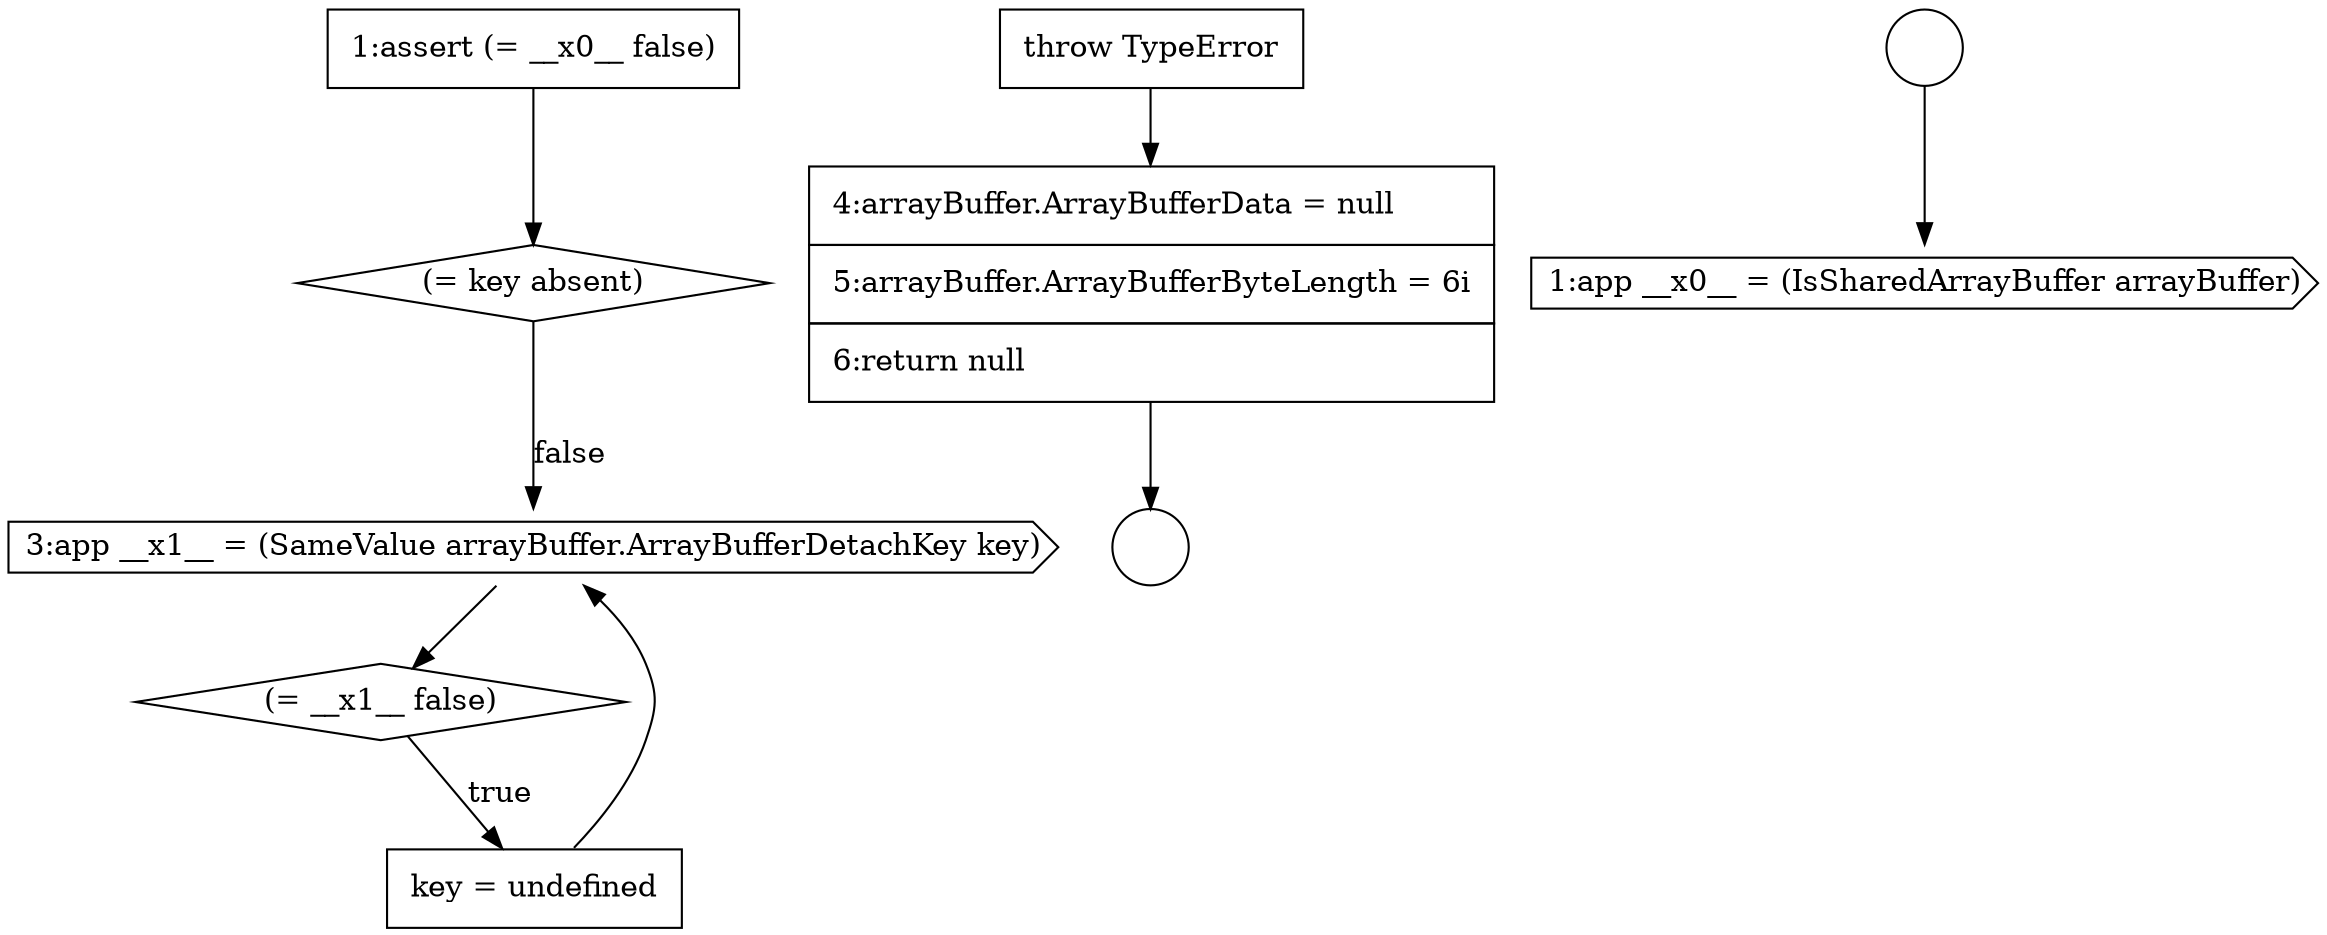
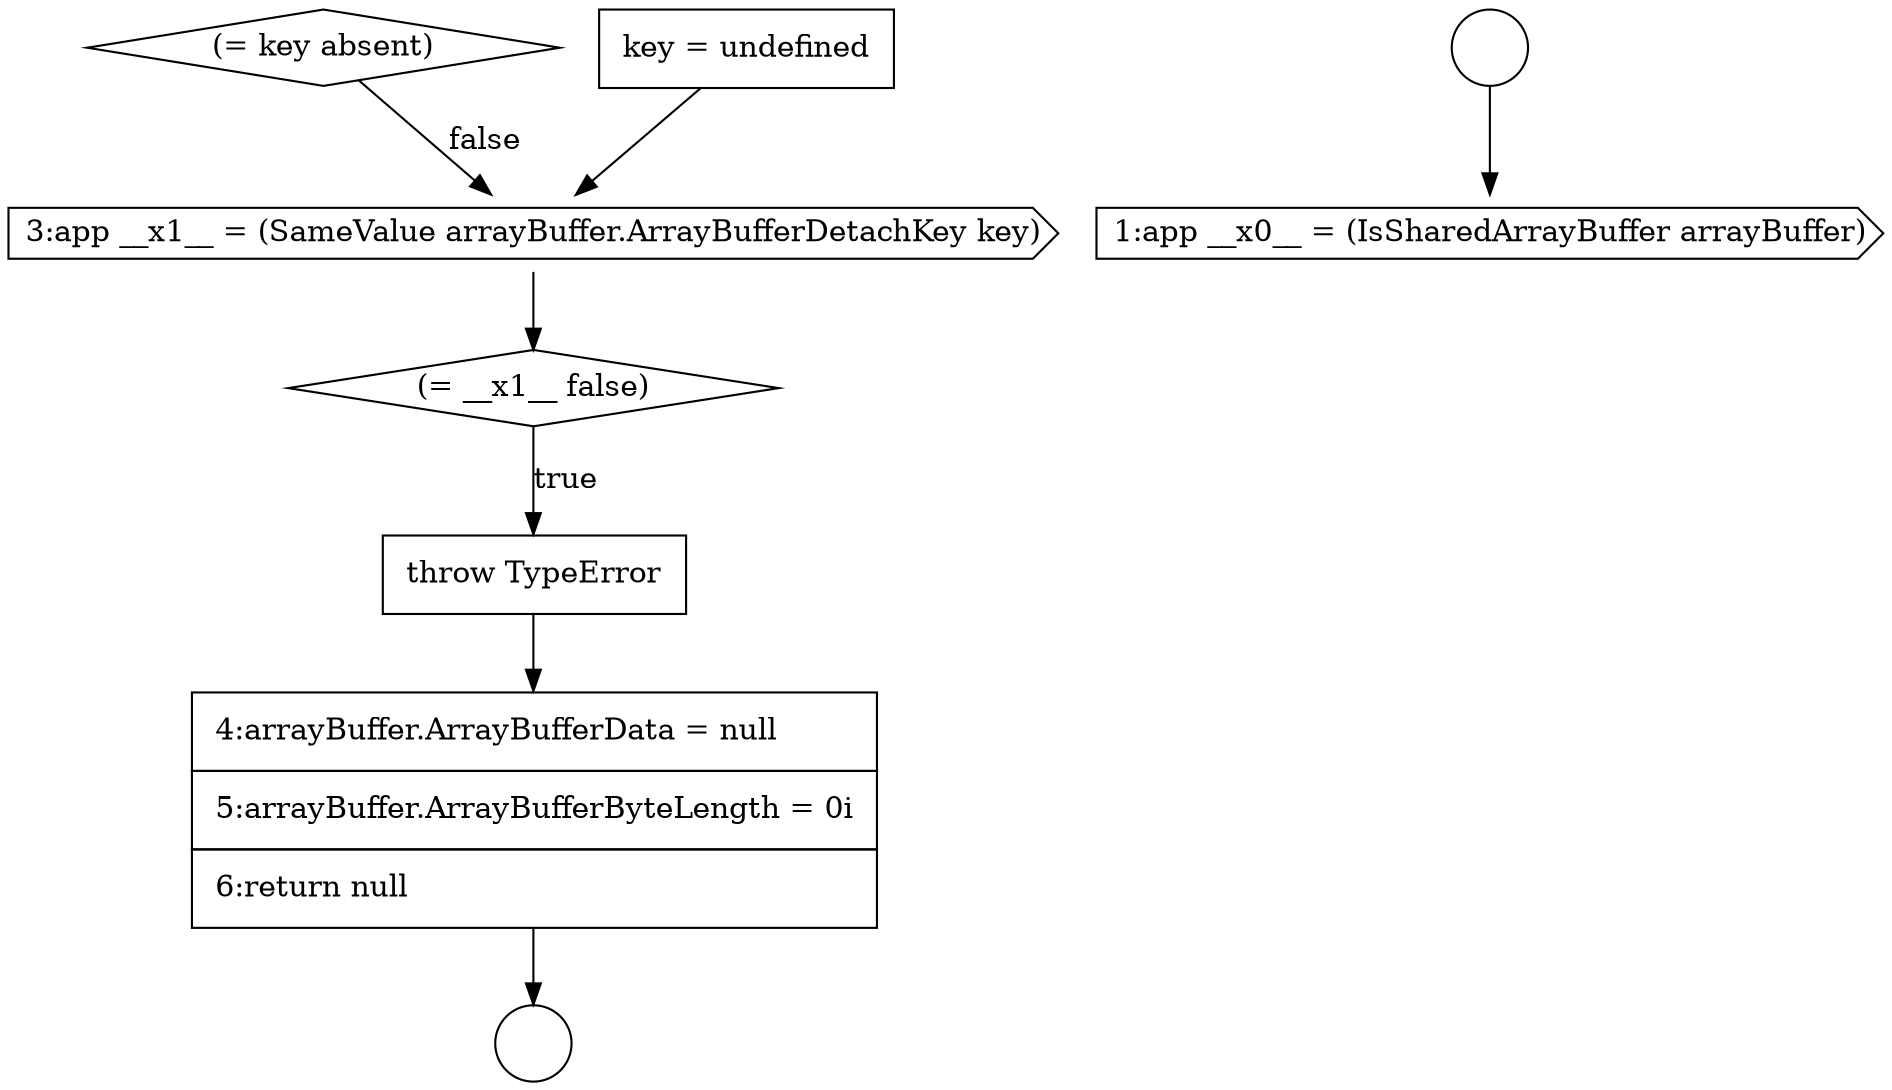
node "1:assert (= __x0__ false)": removed
node "4:arrayBuffer.ArrayBufferData = null": text "5:arrayBuffer.ArrayBufferByteLength = 6i" -> "5:arrayBuffer.ArrayBufferByteLength = 0i"
edge "(= __x1__ false)" -> "key = undefined": now "(= __x1__ false)" -> "throw TypeError"
